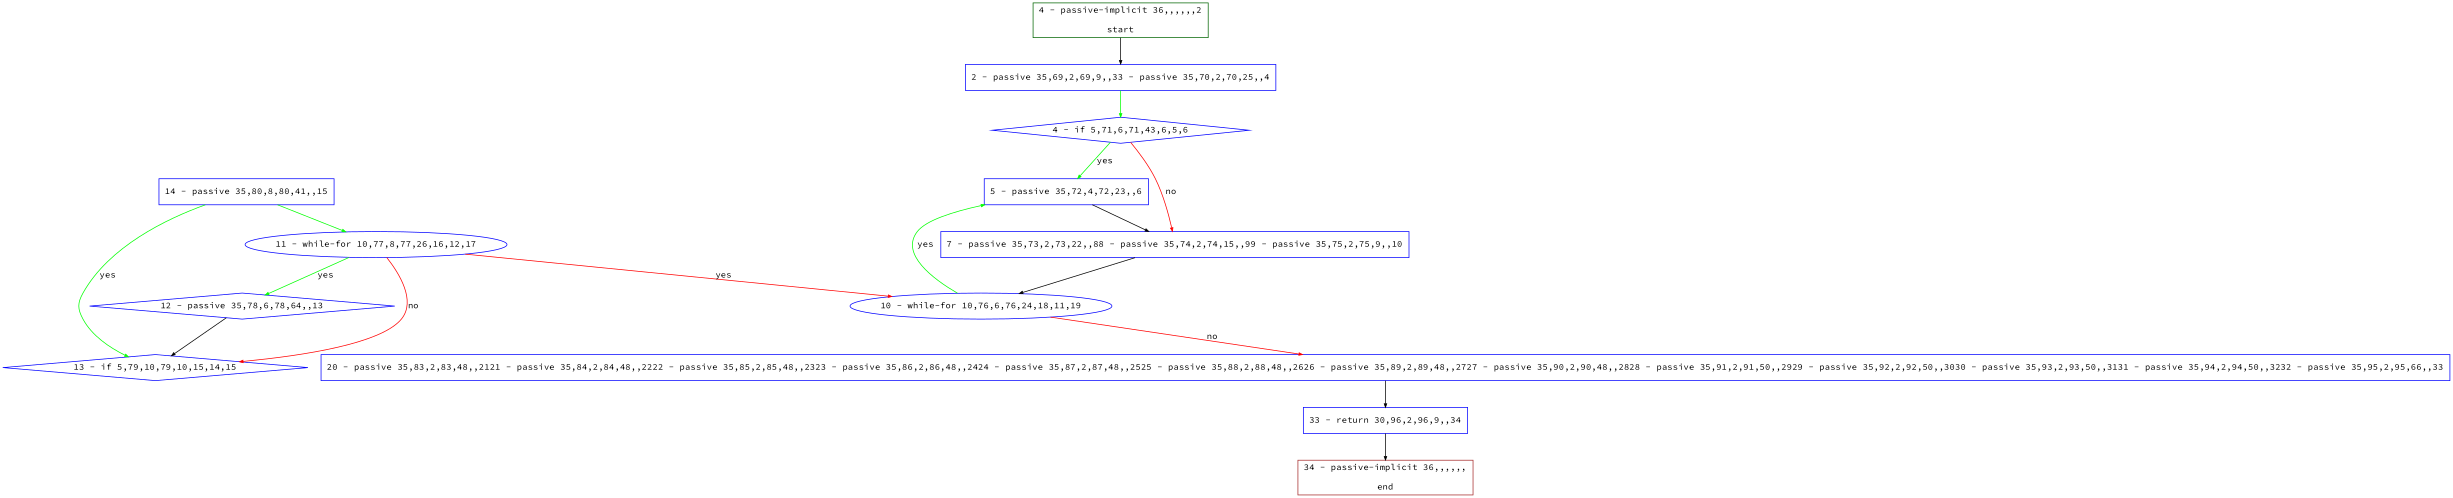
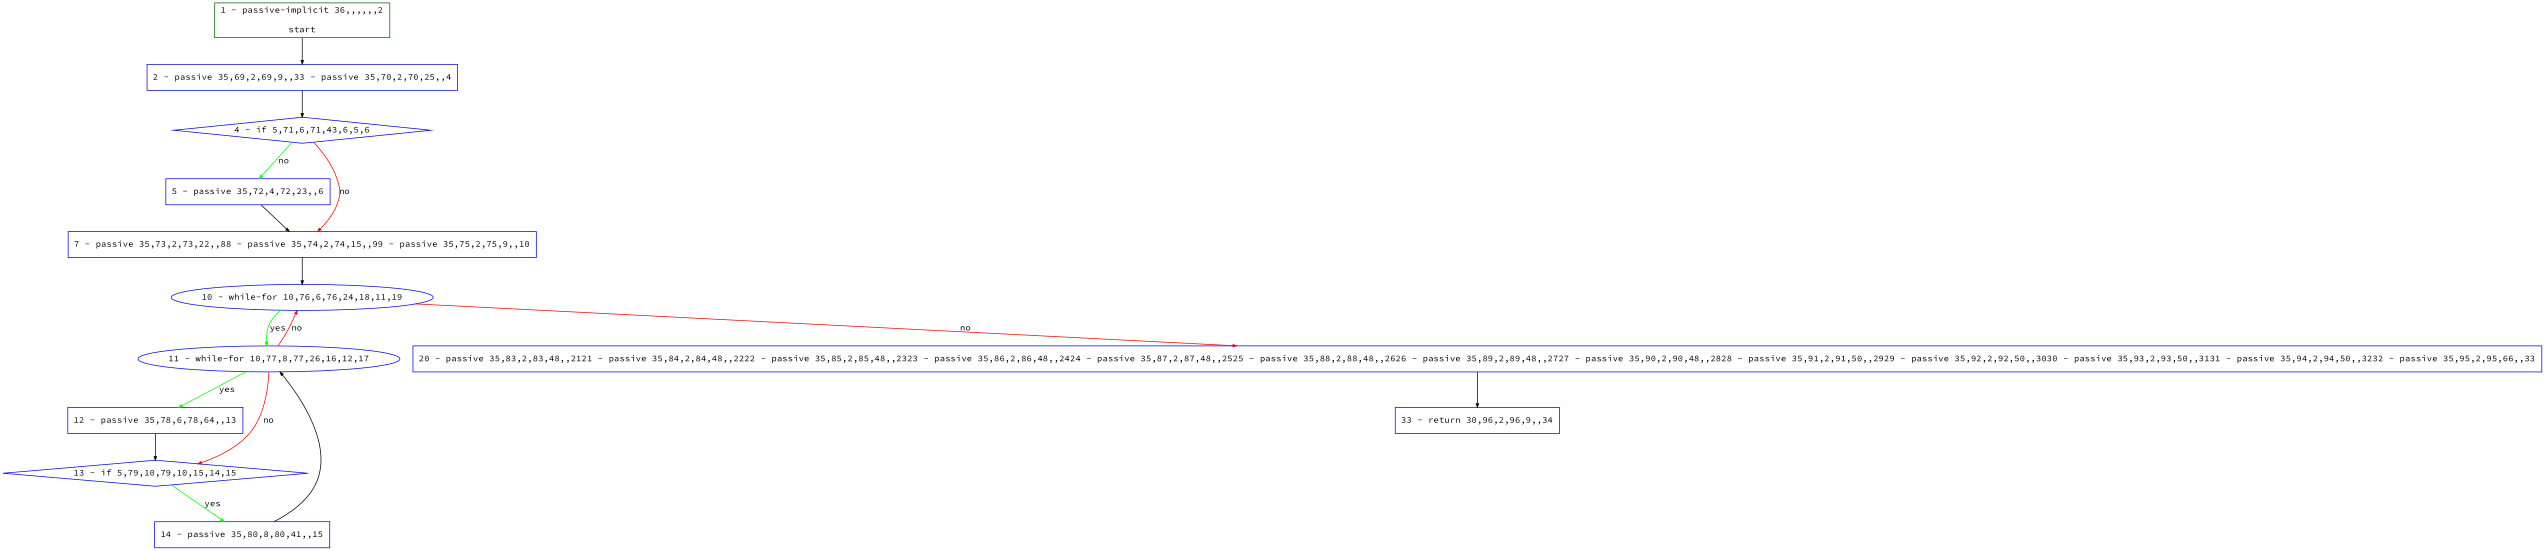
node "4 - passive-implicit 36,,,,,,2 start": label "4 - passive-implicit 36,,,,,,2 start" -> "1 - passive-implicit 36,,,,,,2 start"
edge "2 - passive 35,69,2,69,9,,33 - passive 35,70,2,70,25,,4" -> "4 - if 5,71,6,71,43,6,5,6": color #00ff00 -> #000000
edge "4 - if 5,71,6,71,43,6,5,6" -> "5 - passive 35,72,4,72,23,,6": label "yes" -> "no"
edge "14 - passive 35,80,8,80,41,,15" -> "11 - while-for 10,77,8,77,26,16,12,17": color #00ff00 -> #000000
edge "10 - while-for 10,76,6,76,24,18,11,19" -> "5 - passive 35,72,4,72,23,,6": now "10 - while-for 10,76,6,76,24,18,11,19" -> "11 - while-for 10,77,8,77,26,16,12,17"
edge "14 - passive 35,80,8,80,41,,15" -> "13 - if 5,79,10,79,10,15,14,15": reversed
edge "11 - while-for 10,77,8,77,26,16,12,17" -> "10 - while-for 10,76,6,76,24,18,11,19": label "yes" -> "no"
node "12 - passive 35,78,6,78,64,,13": shape diamond -> box
node "34 - passive-implicit 36,,,,,, end": removed
